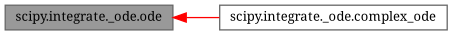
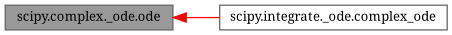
node "scipy.integrate._ode.ode": label "scipy.integrate._ode.ode" -> "scipy.complex._ode.ode"
